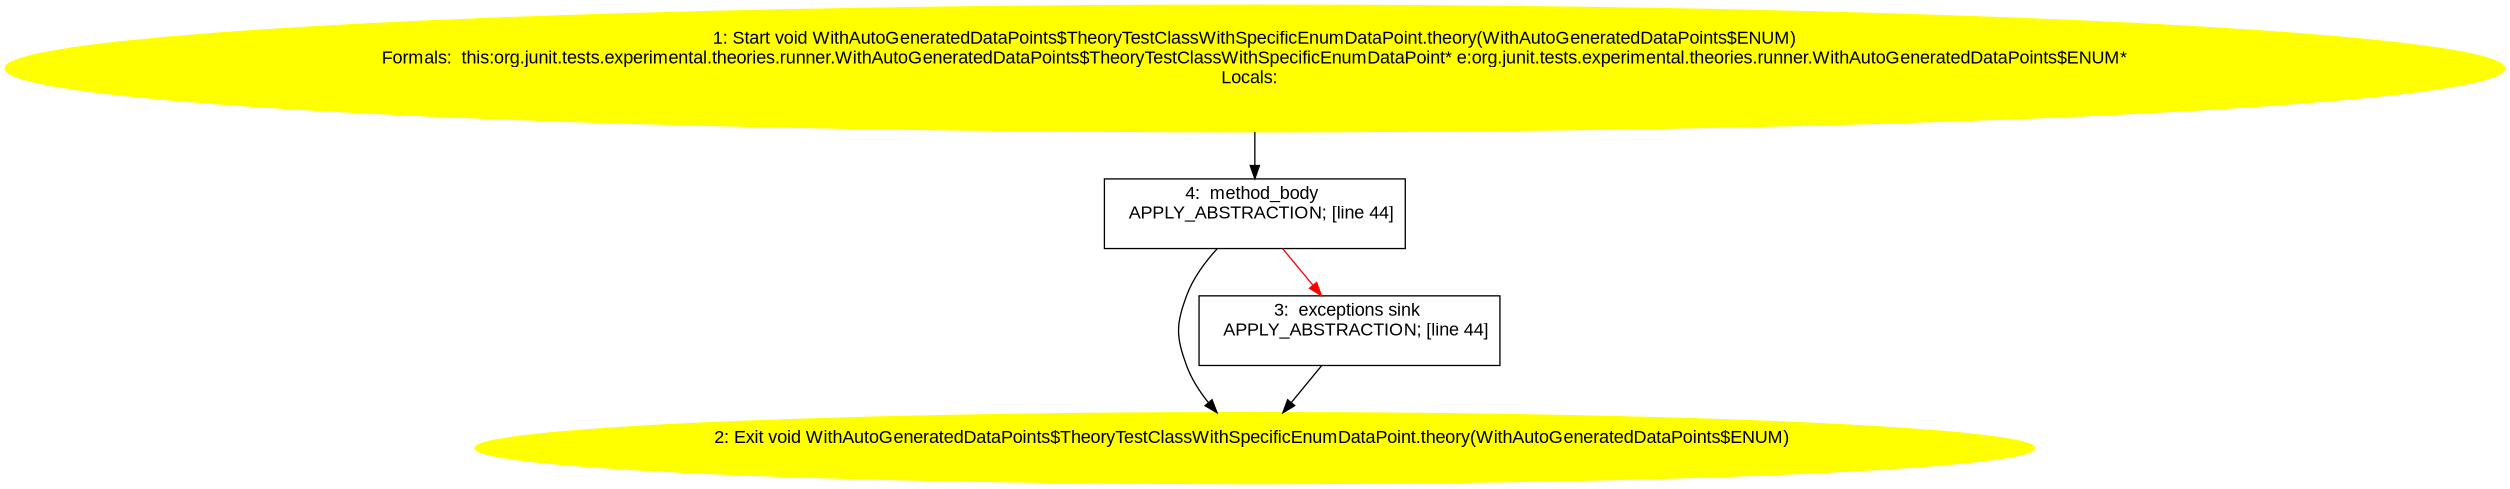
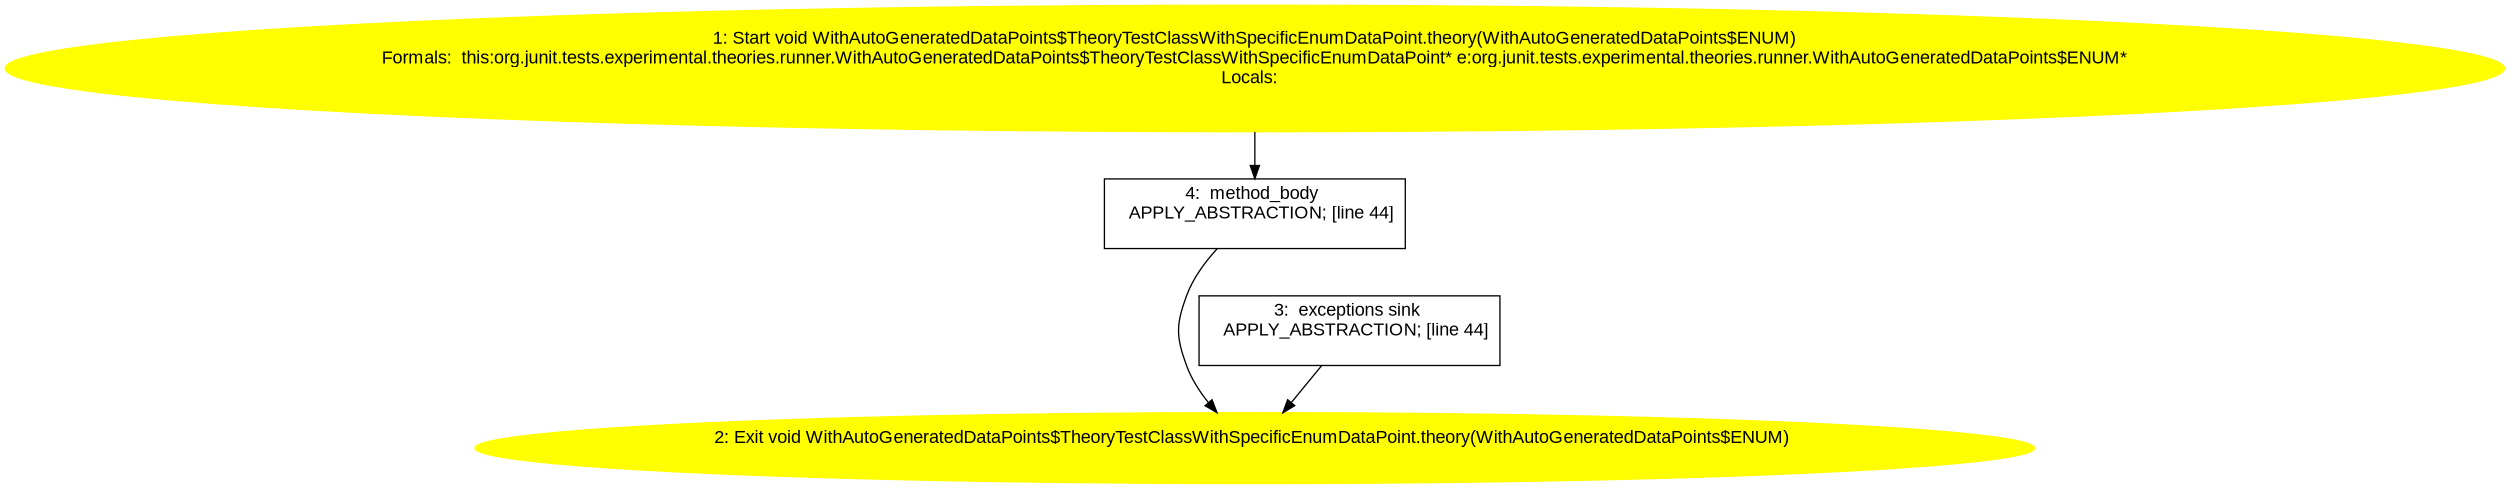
edge "4:  method_body APPLY_ABSTRACTION; [line 44]" -> "3:  exceptions sink APPLY_ABSTRACTION; [line 44]": removed
